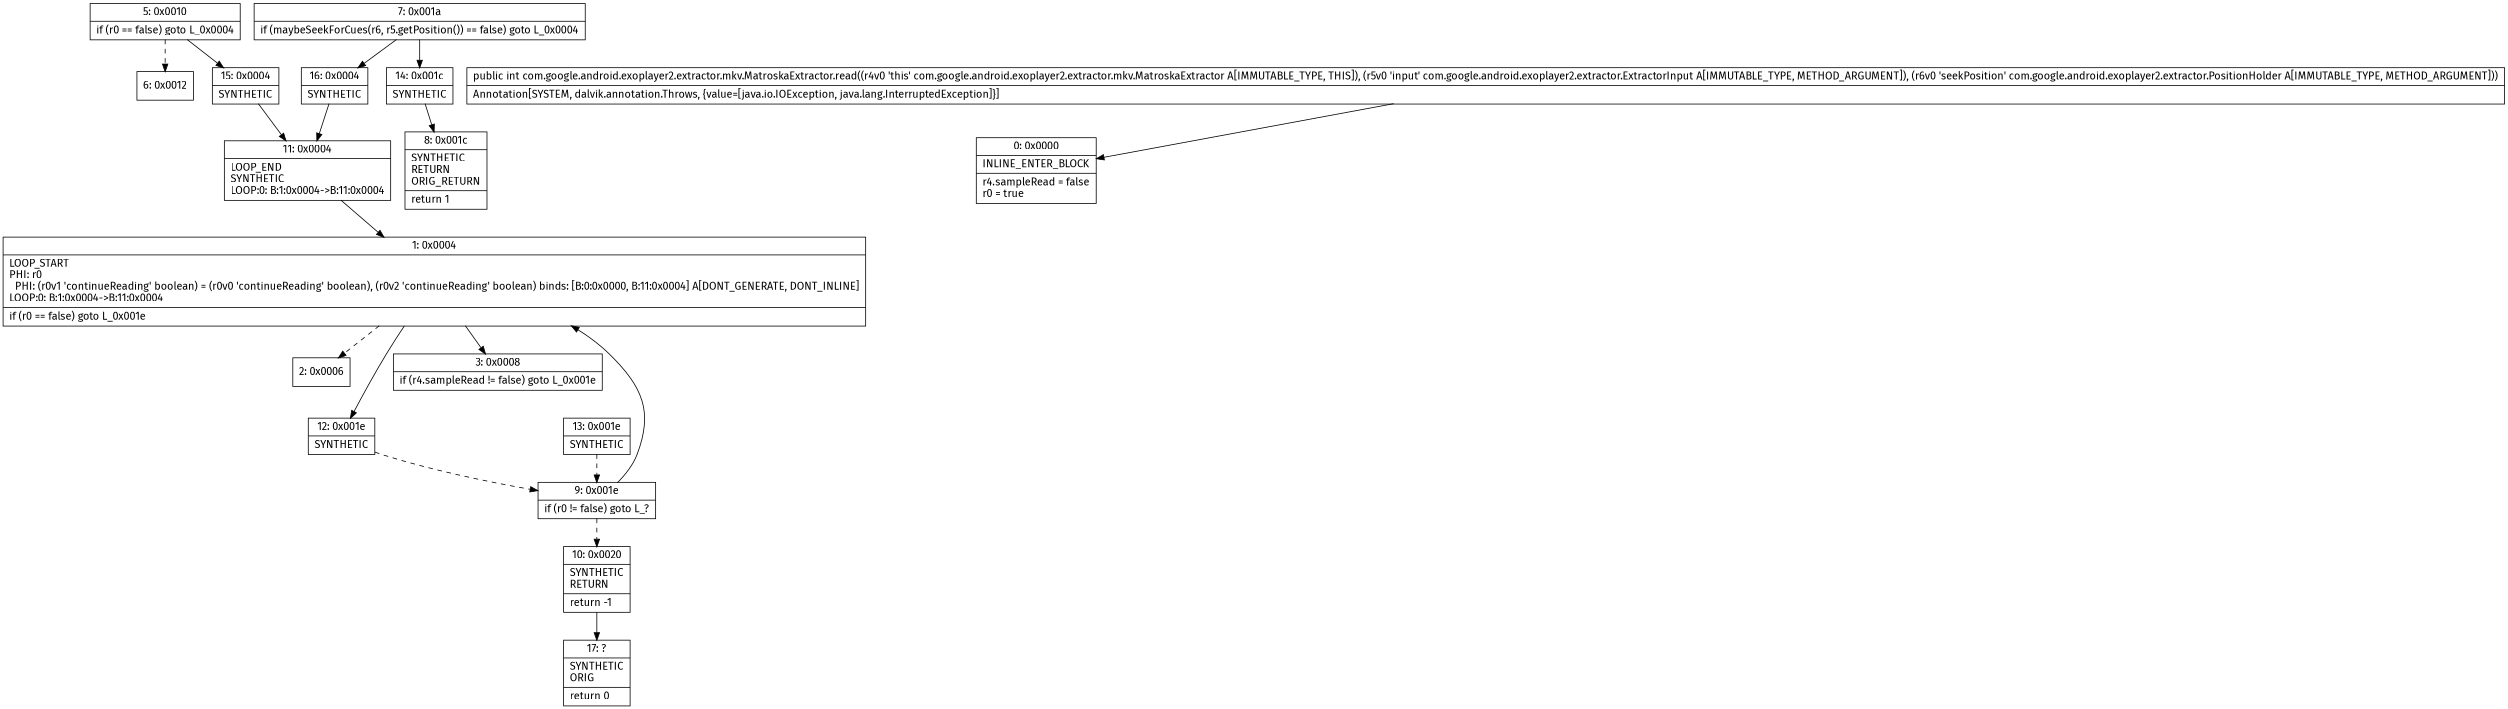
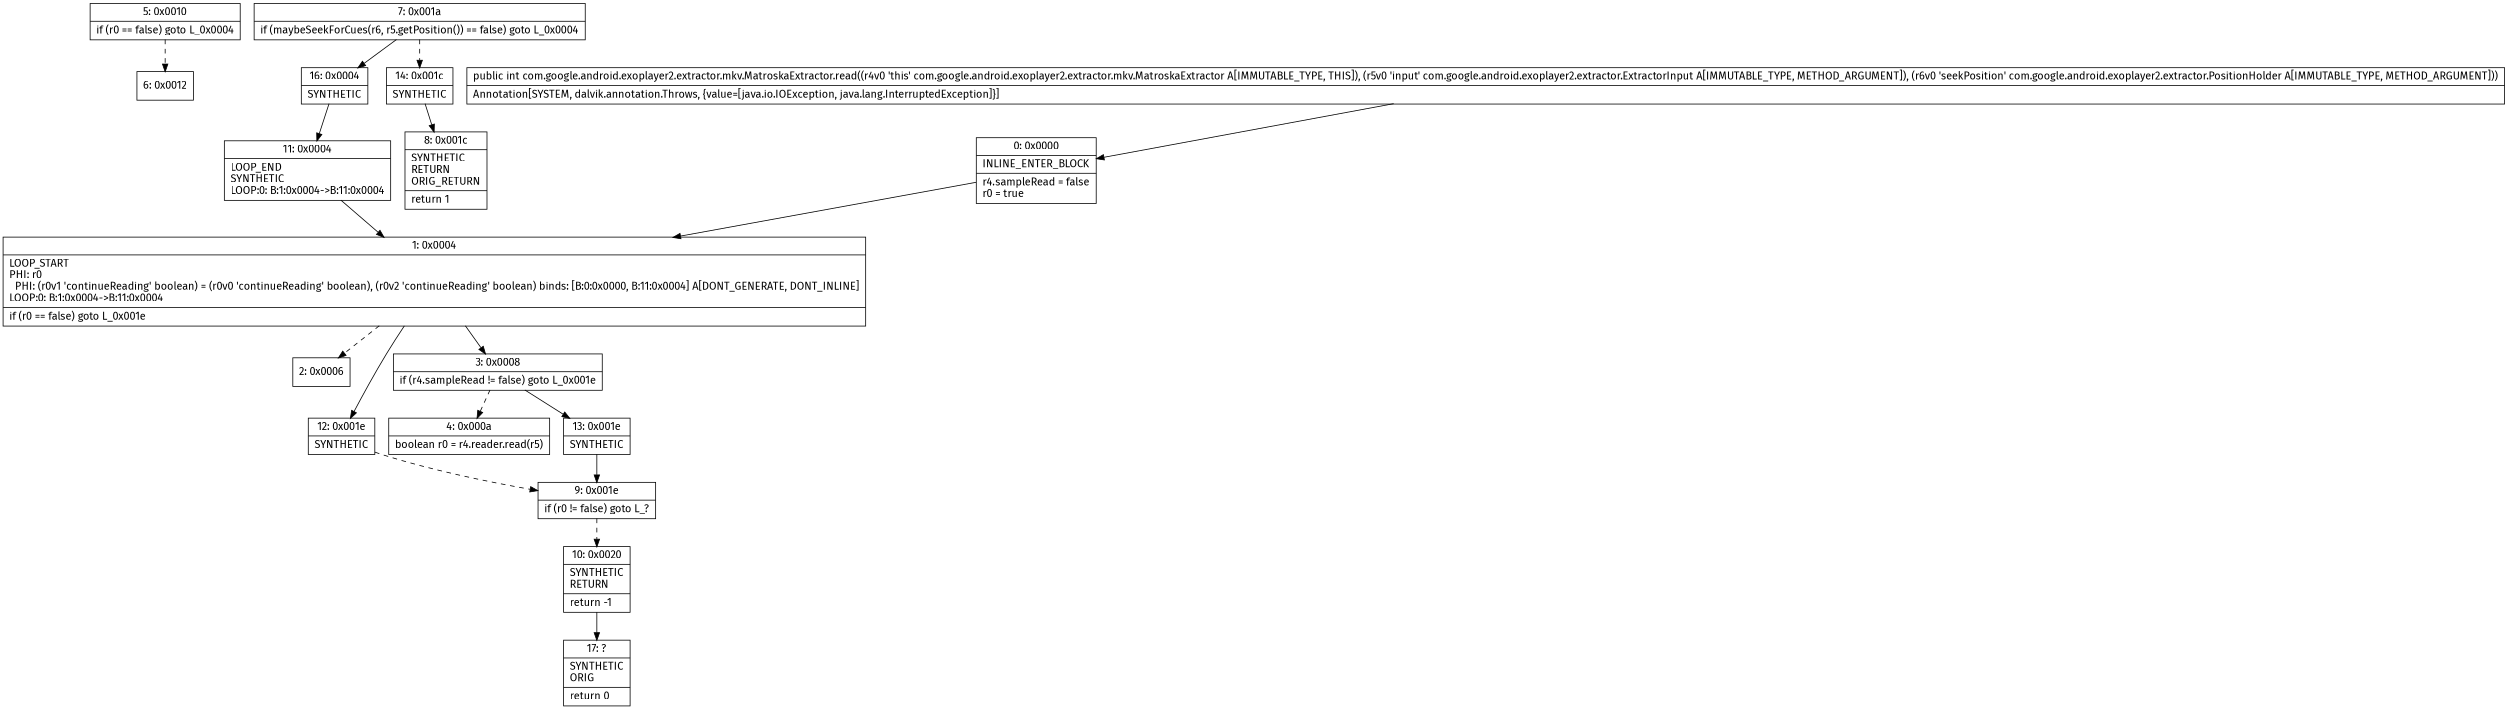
edge "7: 0x001a" -> "14: 0x001c": style solid -> dashed
node "15: 0x0004": removed
edge "9: 0x001e" -> "1: 0x0004": now "0: 0x0000" -> "1: 0x0004"
edge "3: 0x0008" -> "13: 0x001e": added
node "4: 0x000a": added
edge "13: 0x001e" -> "9: 0x001e": style dashed -> solid
